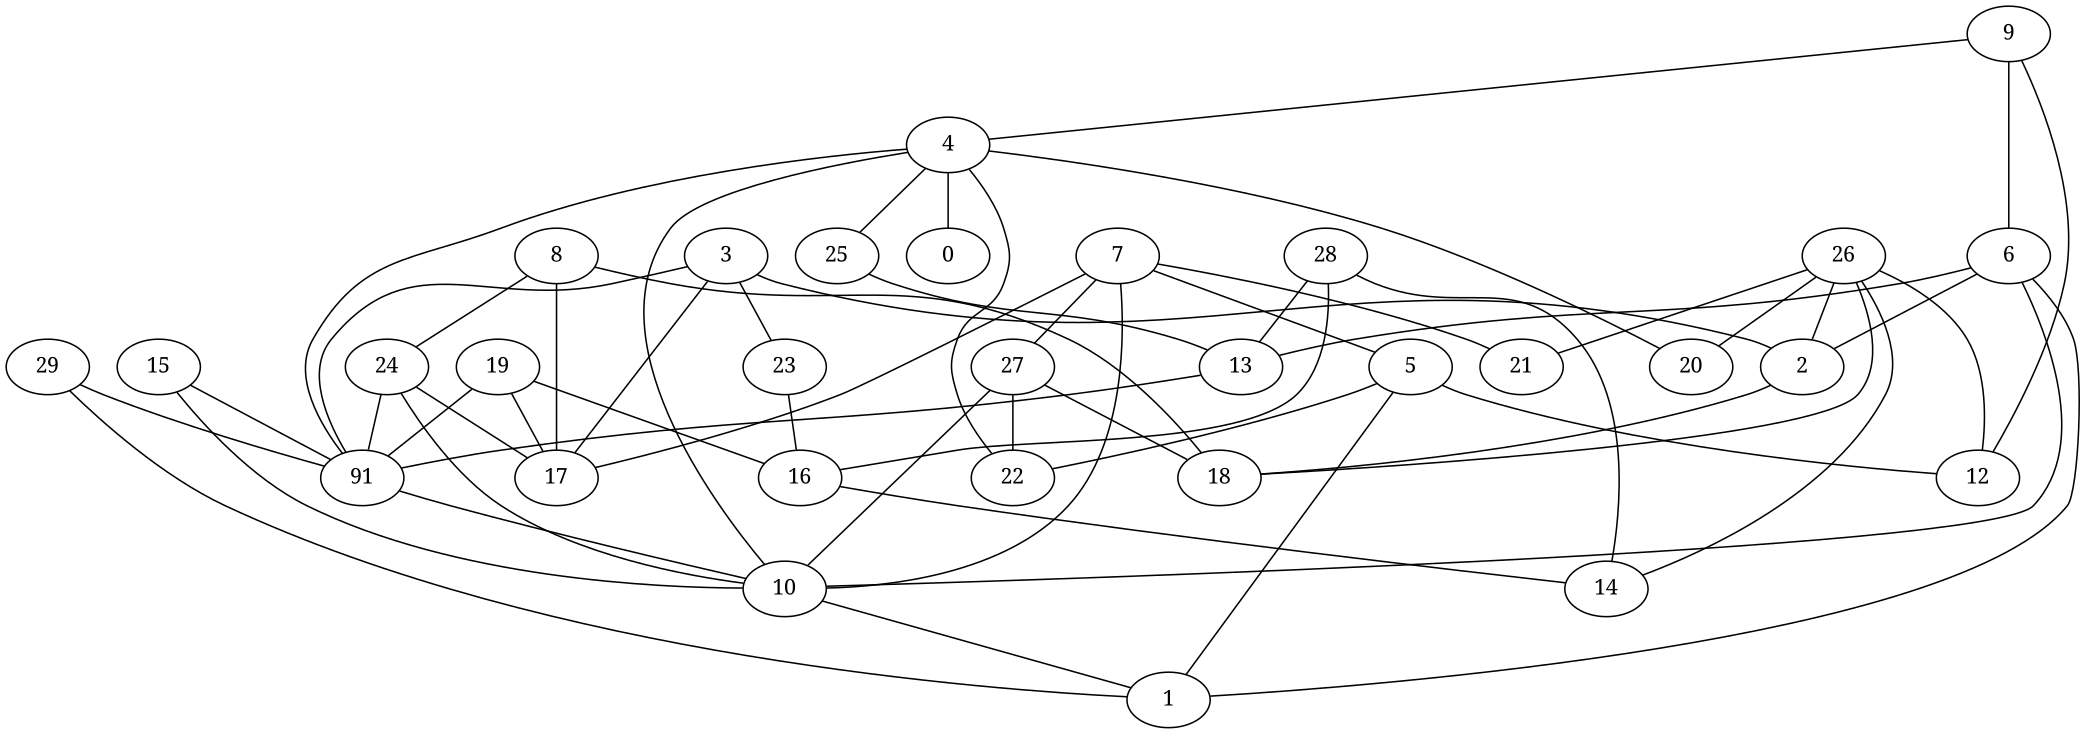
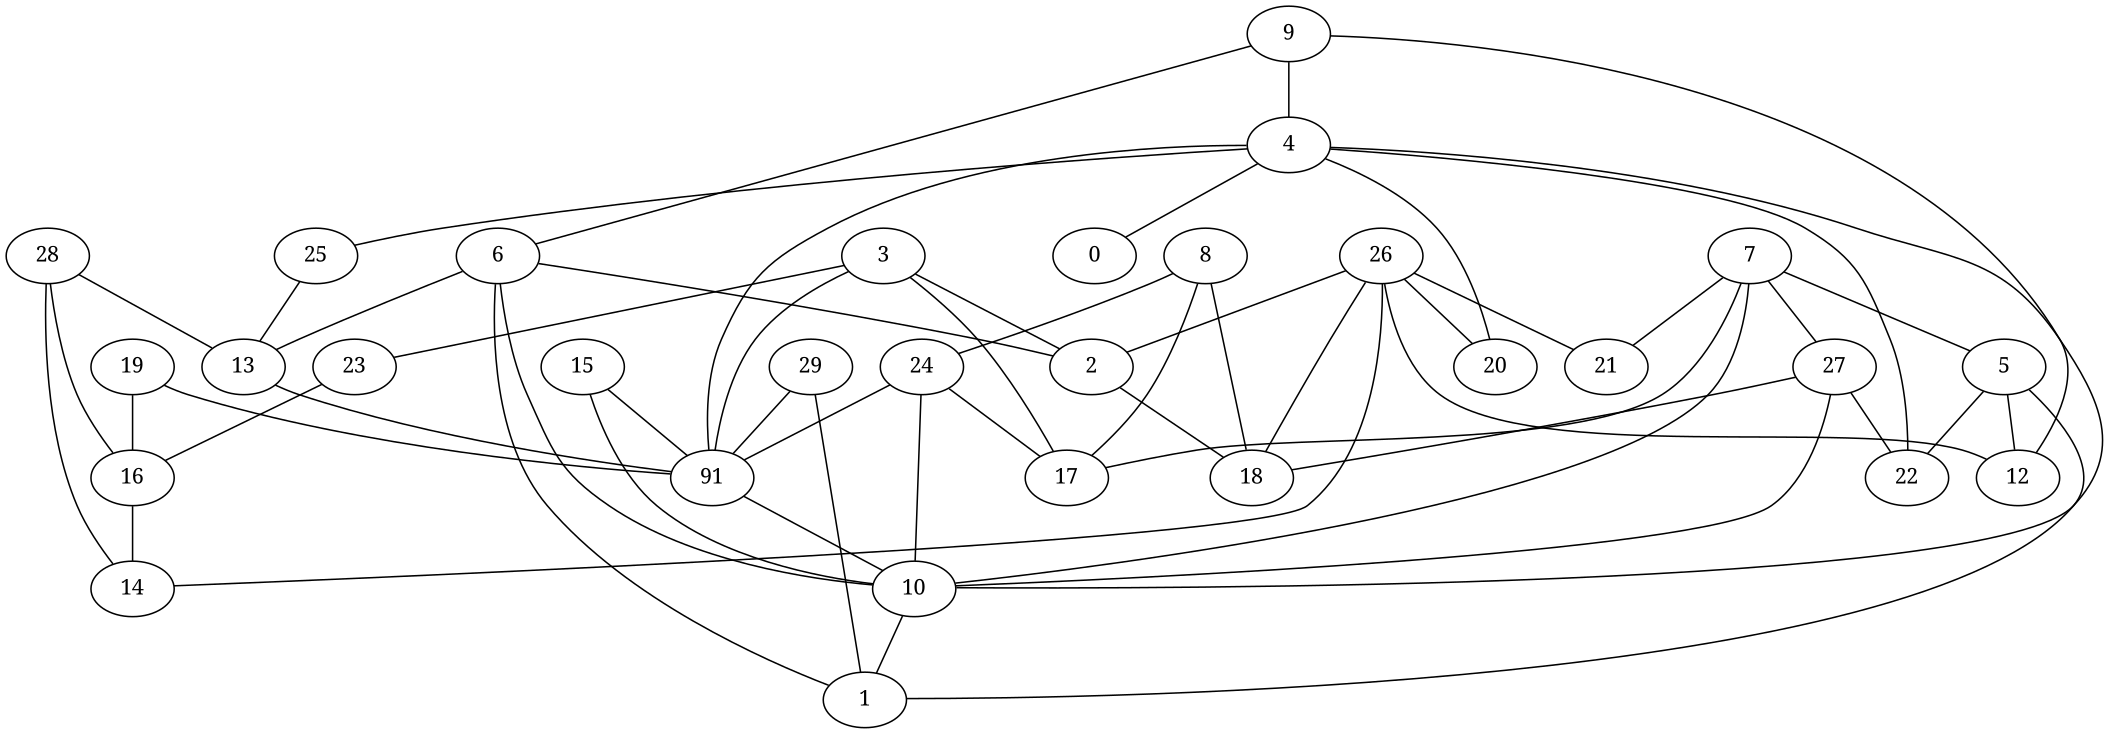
edge "19" -- "17": removed
